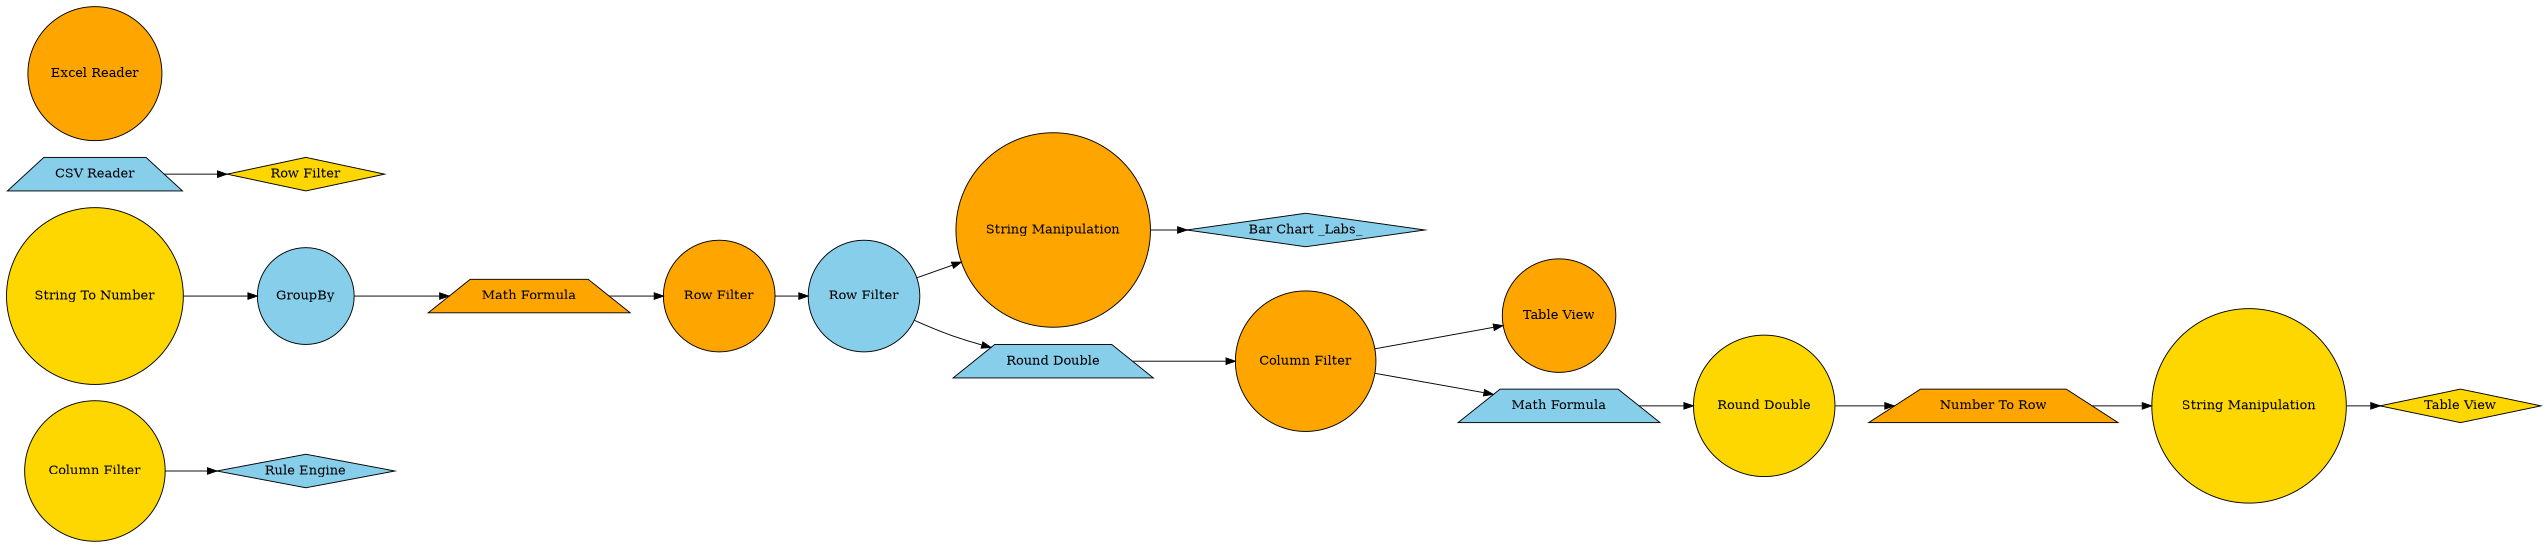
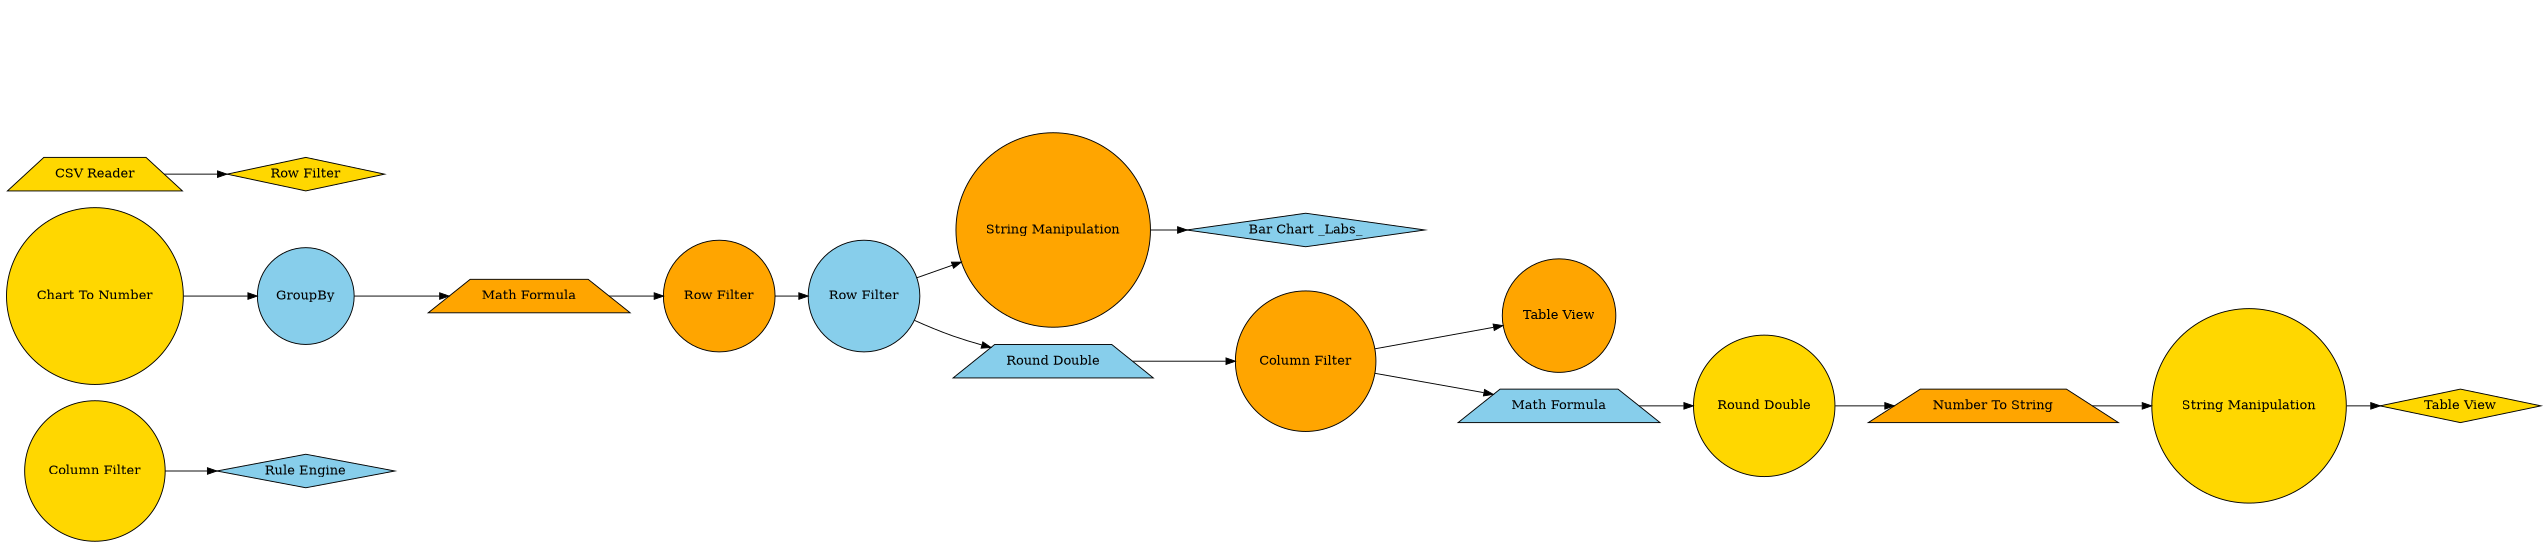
node "Excel Reader": removed
node "CSV Reader": fillcolor skyblue -> gold
node "String To Number": label "String To Number" -> "Chart To Number"
node "Number To Row": label "Number To Row" -> "Number To String"
